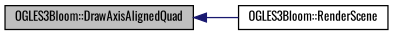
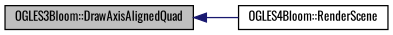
node "OGLES3Bloom::RenderScene": label "OGLES3Bloom::RenderScene" -> "OGLES4Bloom::RenderScene"
